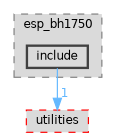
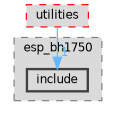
edge "include" -> "utilities": reversed
